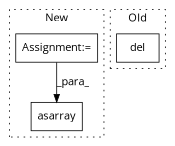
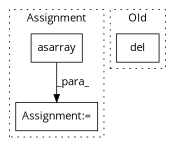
cluster "New": label "New" -> "Assignment"
edge "Assignment:=" -> "asarray": reversed
